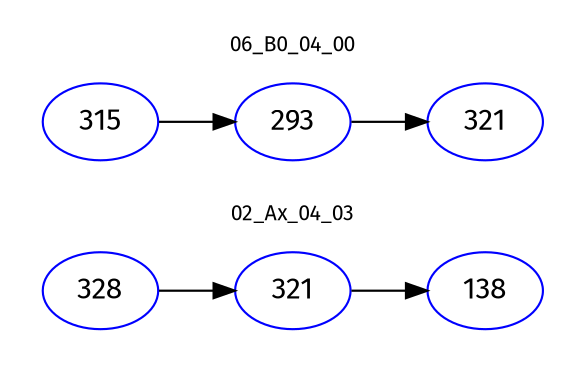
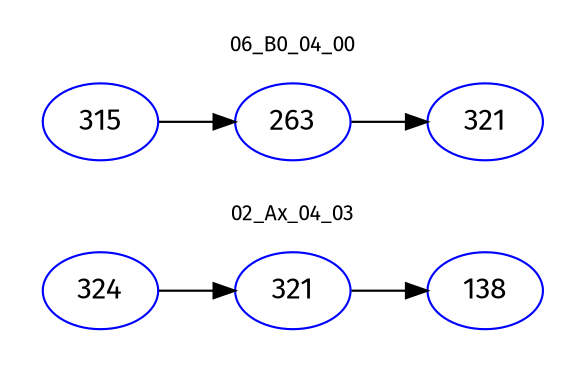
node "293": label "293" -> "263"
node "328": label "328" -> "324"
